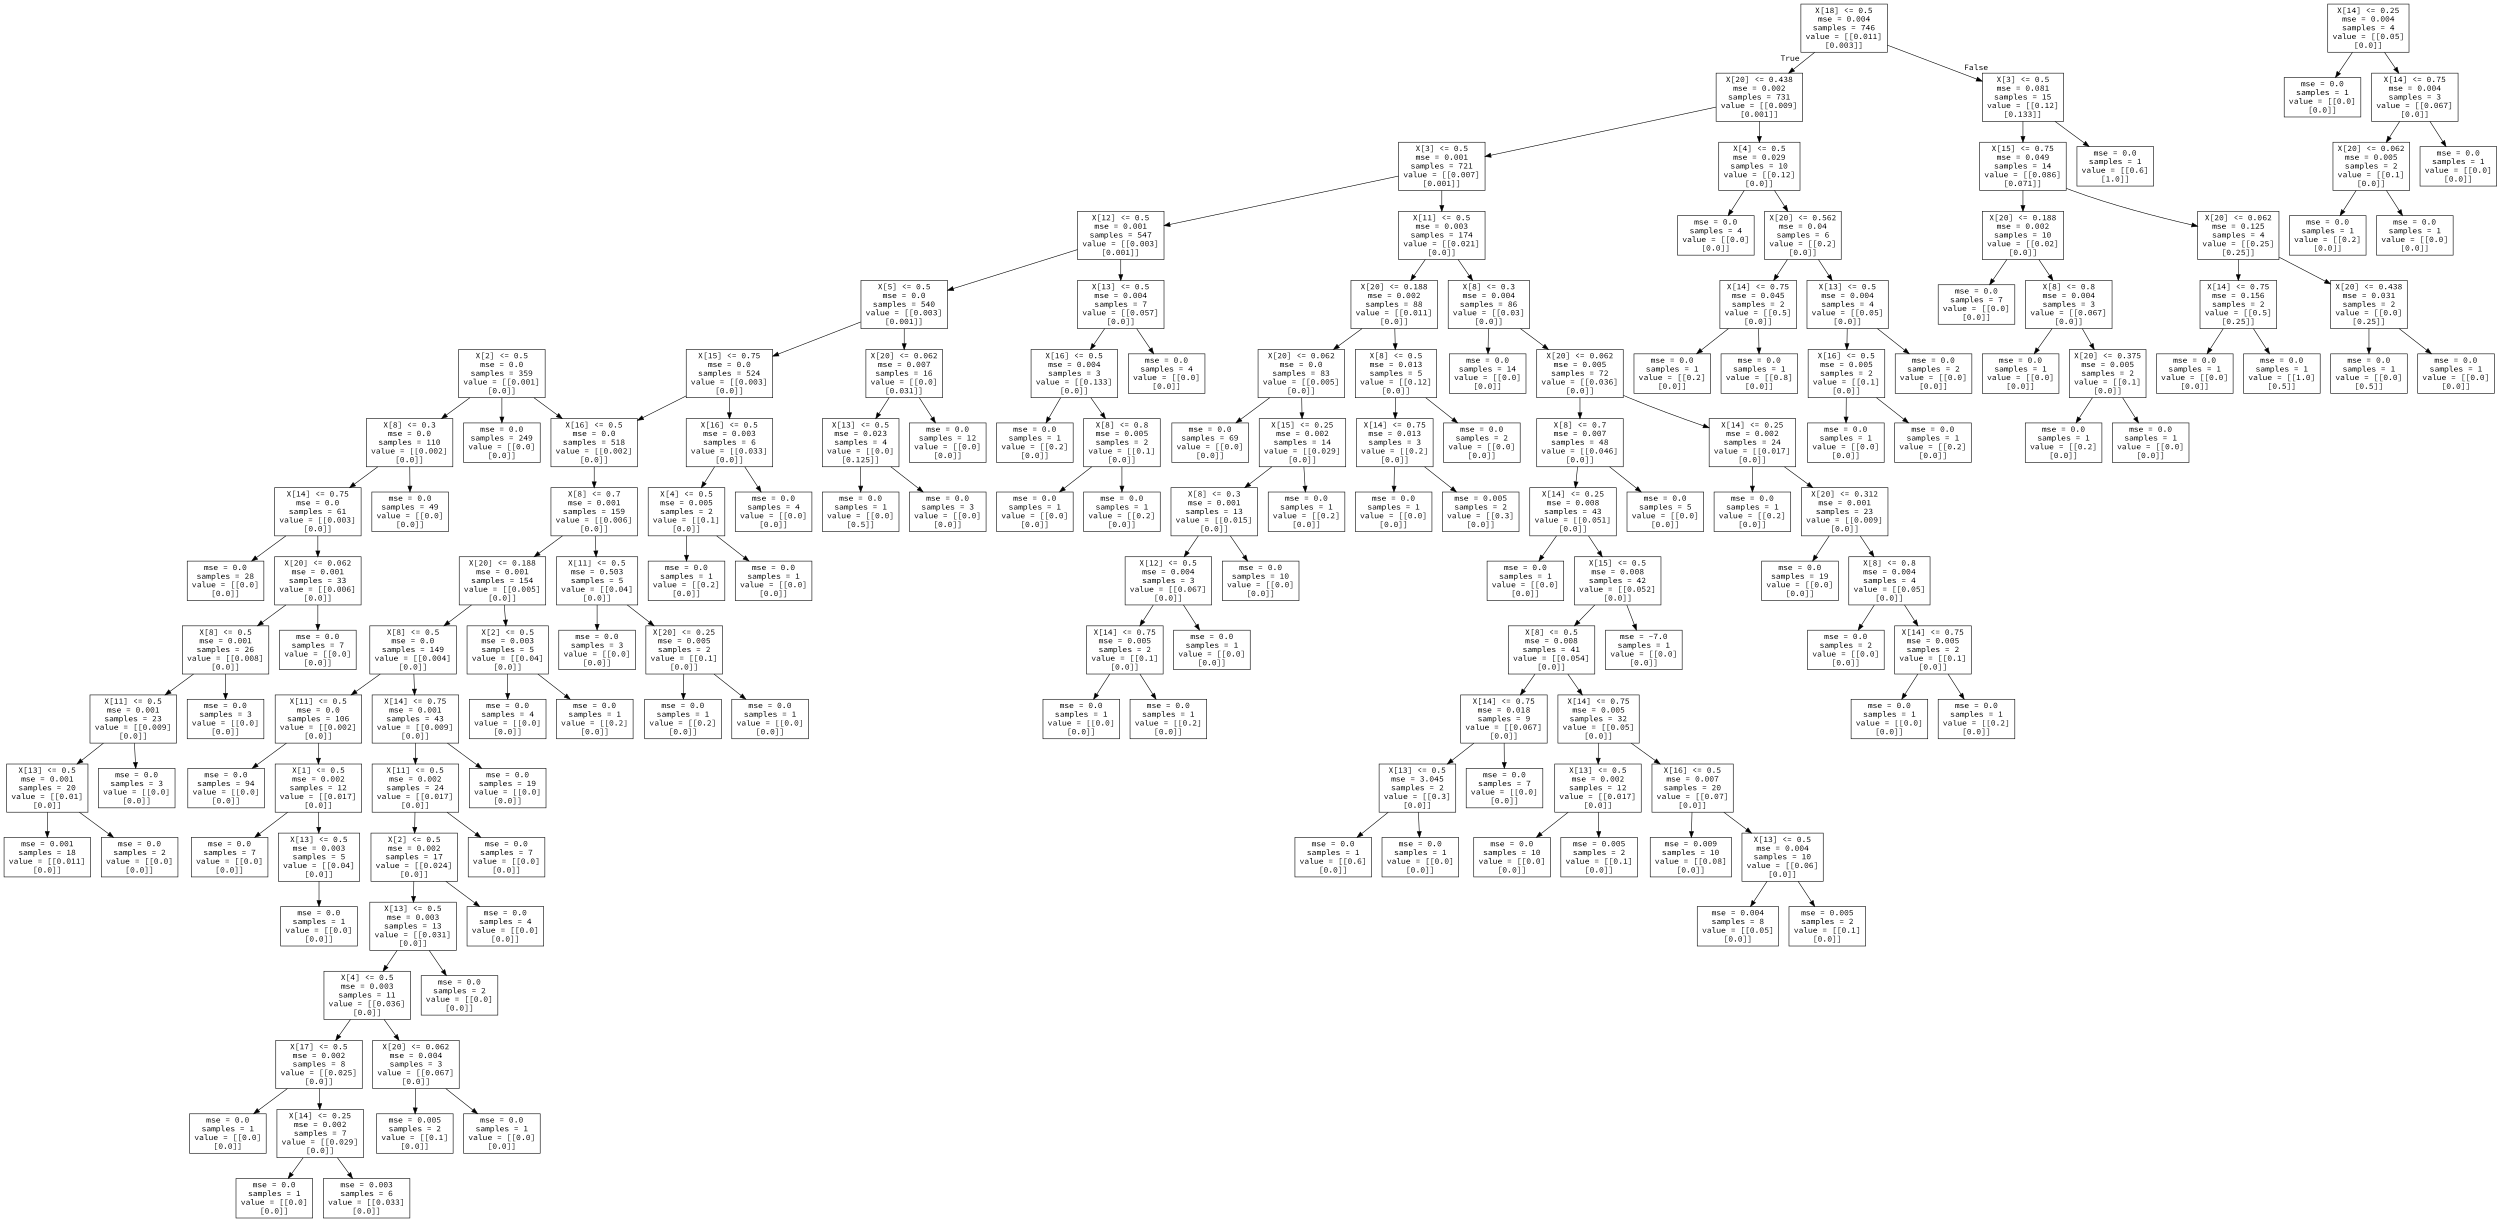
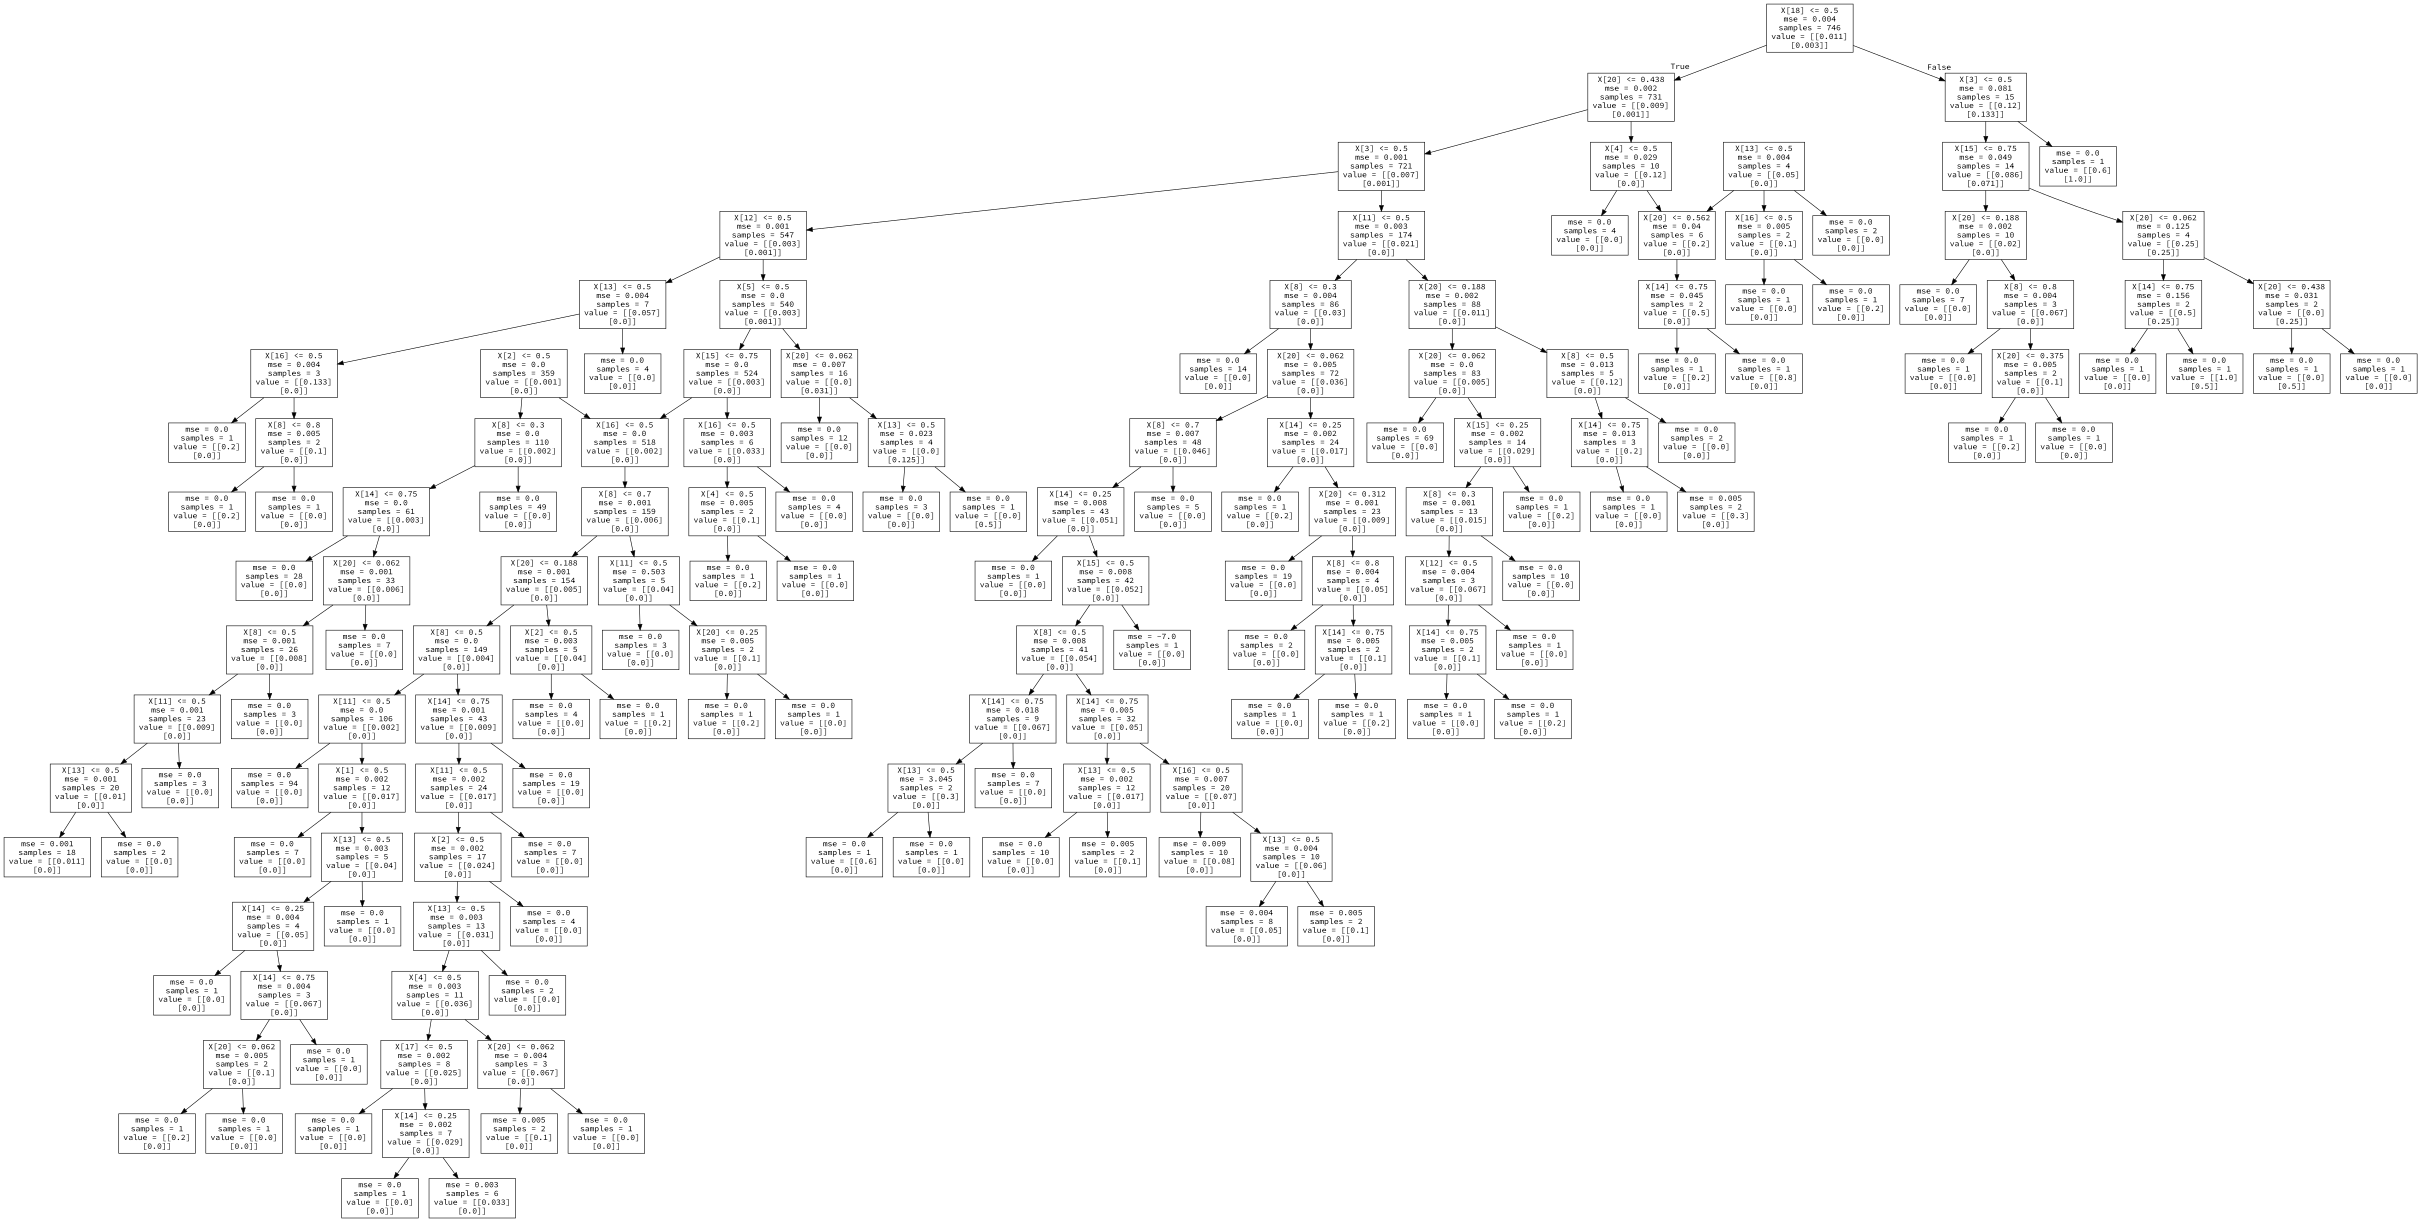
edge "X[20] <= 0.562 mse = 0.04 samples = 6 value = [[0.2] [0.0]]" -> "X[13] <= 0.5 mse = 0.004 samples = 4 value = [[0.05] [0.0]]": reversed
node "mse = 0.0 samples = 249 value = [[0.0] [0.0]]": removed
edge "X[13] <= 0.5 mse = 0.003 samples = 5 value = [[0.04] [0.0]]" -> "X[14] <= 0.25 mse = 0.004 samples = 4 value = [[0.05] [0.0]]": added
